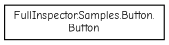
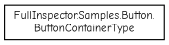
node "FullInspector.Samples.Button. Button": label "FullInspector.Samples.Button. Button" -> "FullInspector.Samples.Button. ButtonContainerType"
